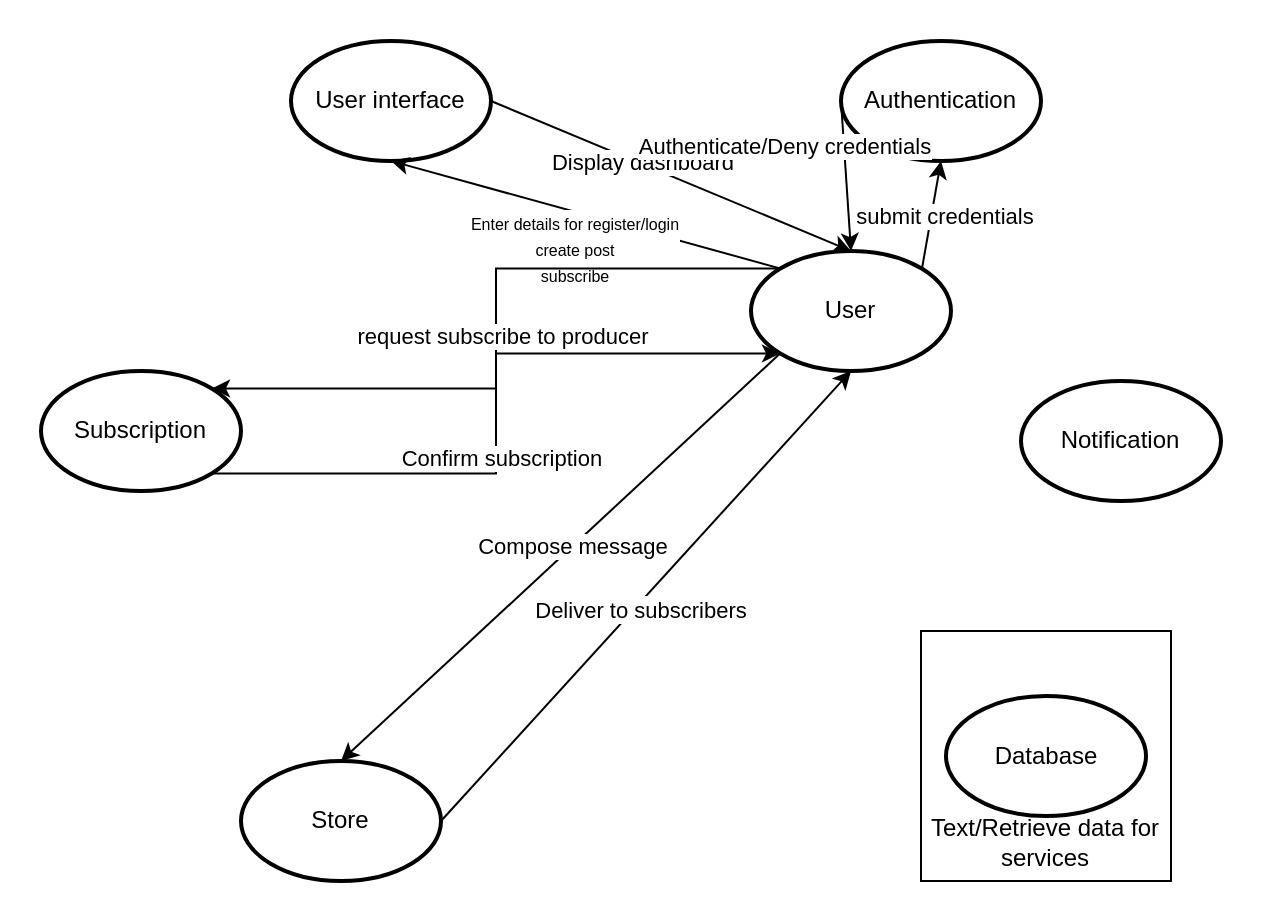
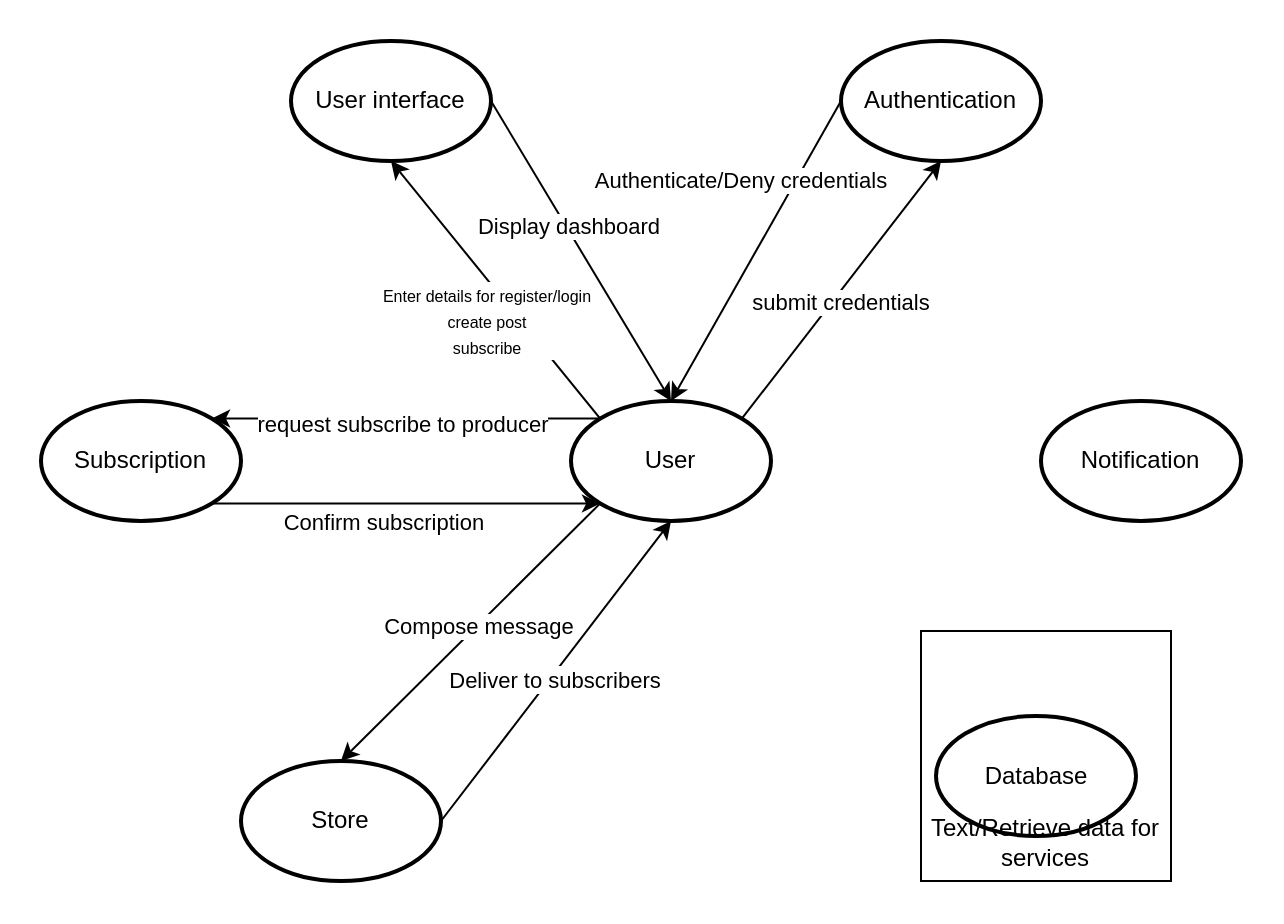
node "User": moved (851, 311) -> (671, 461)
node "Subscription": moved (141, 431) -> (141, 461)
node "Notification": moved (1121, 441) -> (1141, 461)
node "Database": moved (1046, 756) -> (1036, 776)
